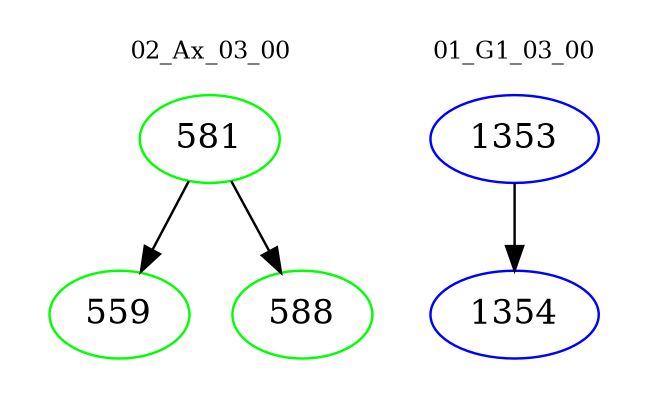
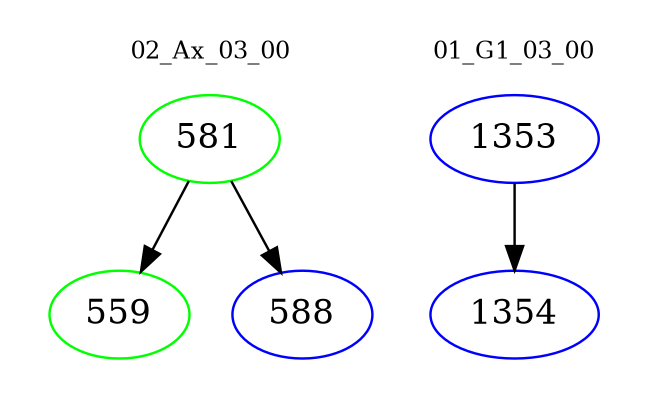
node "588": color green -> blue
